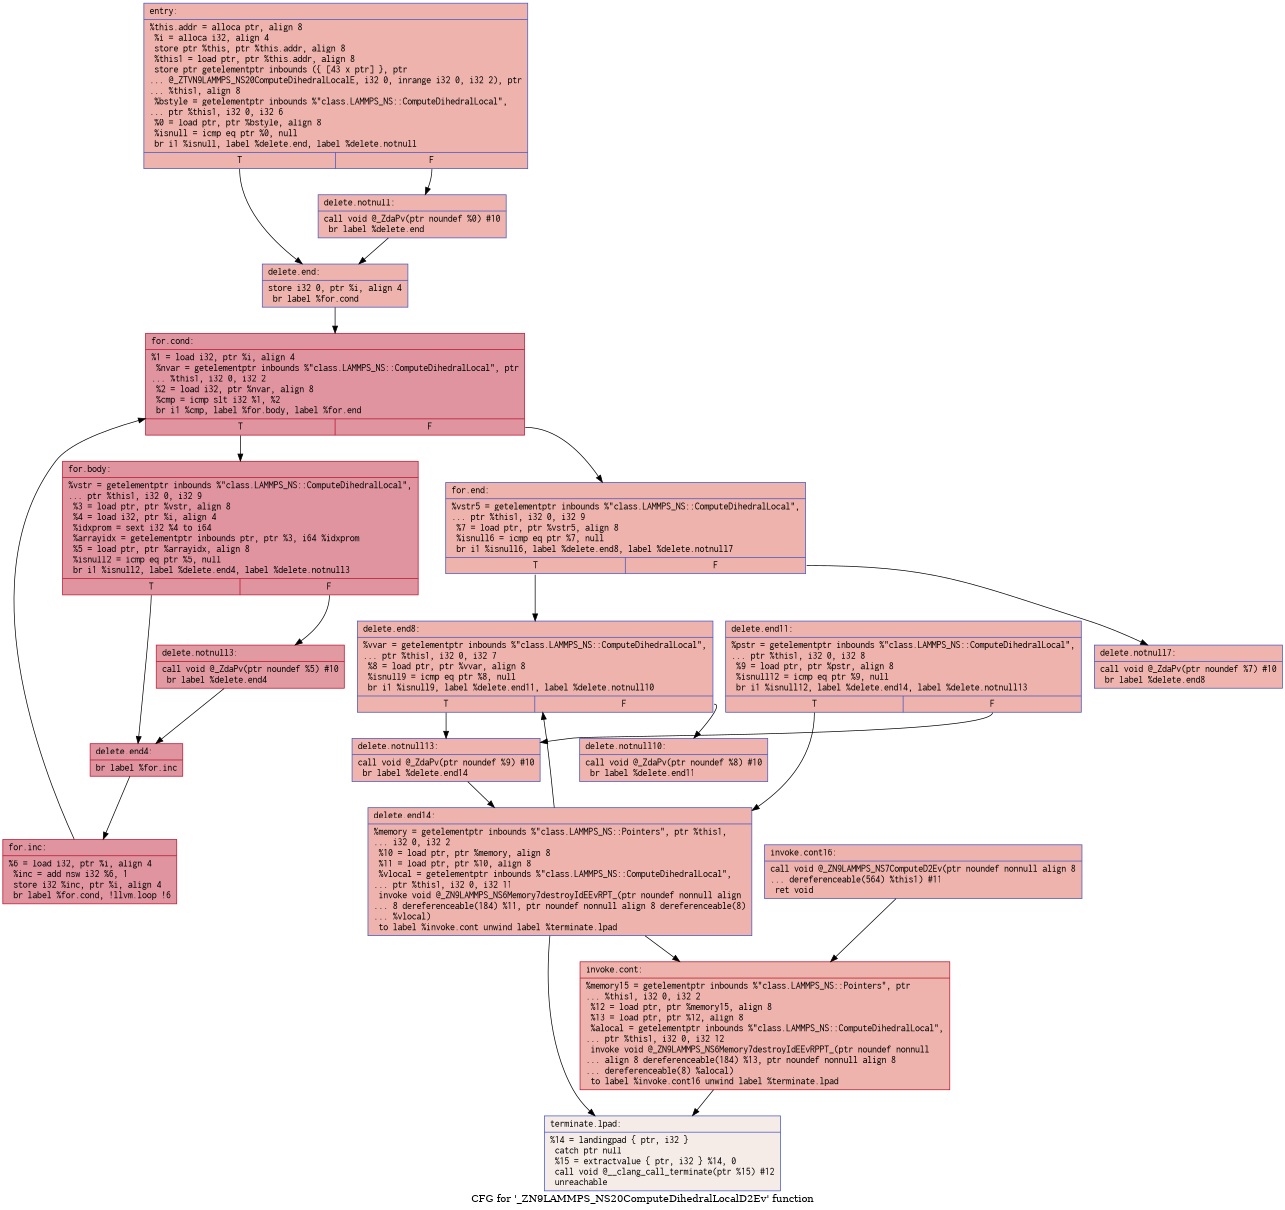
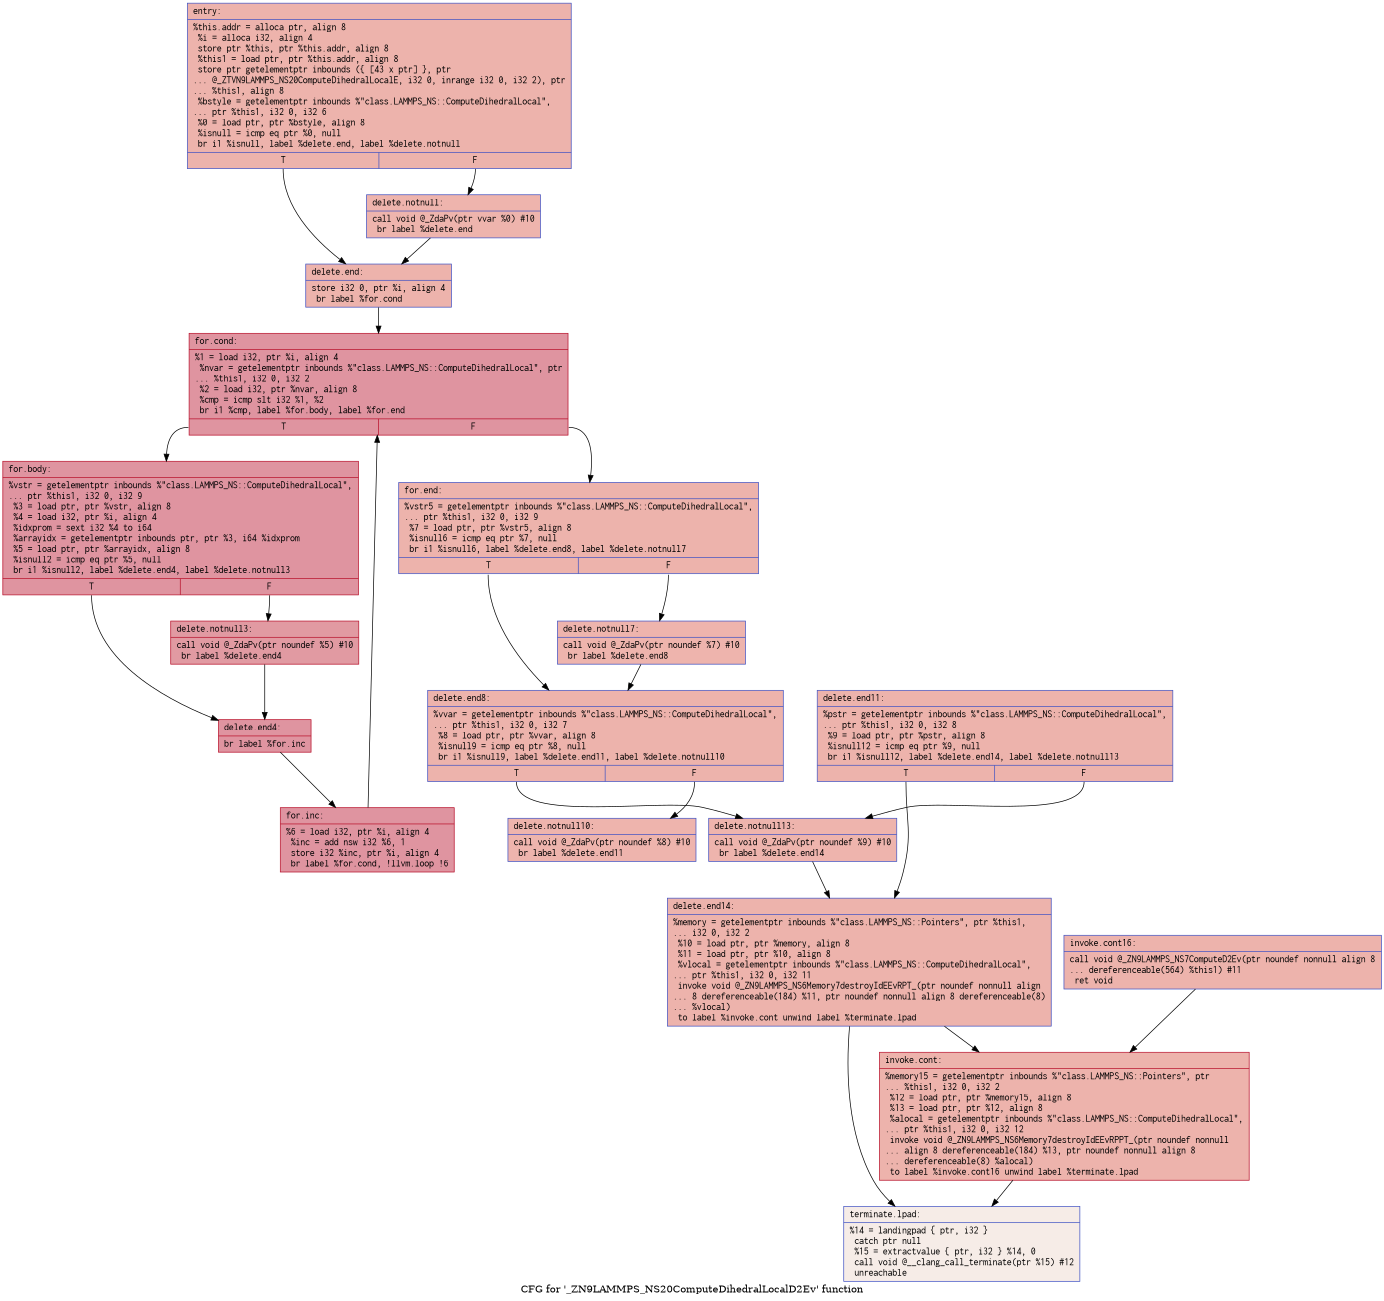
node "delete.notnull:": text "call void @_ZdaPv(ptr noundef %0) #10" -> "call void @_ZdaPv(ptr vvar %0) #10"
edge "delete.end14:" -> "delete.end8:": now "delete.notnull7:" -> "delete.end8:"
